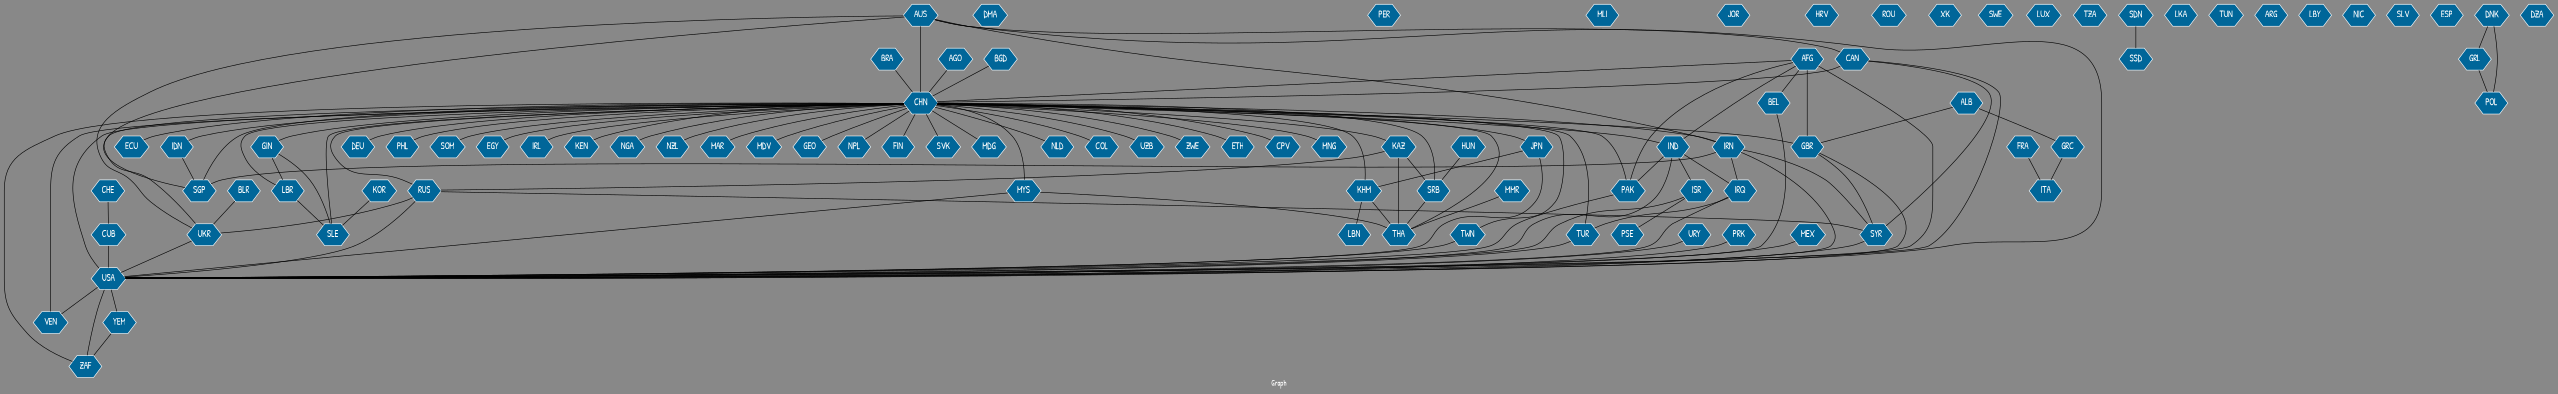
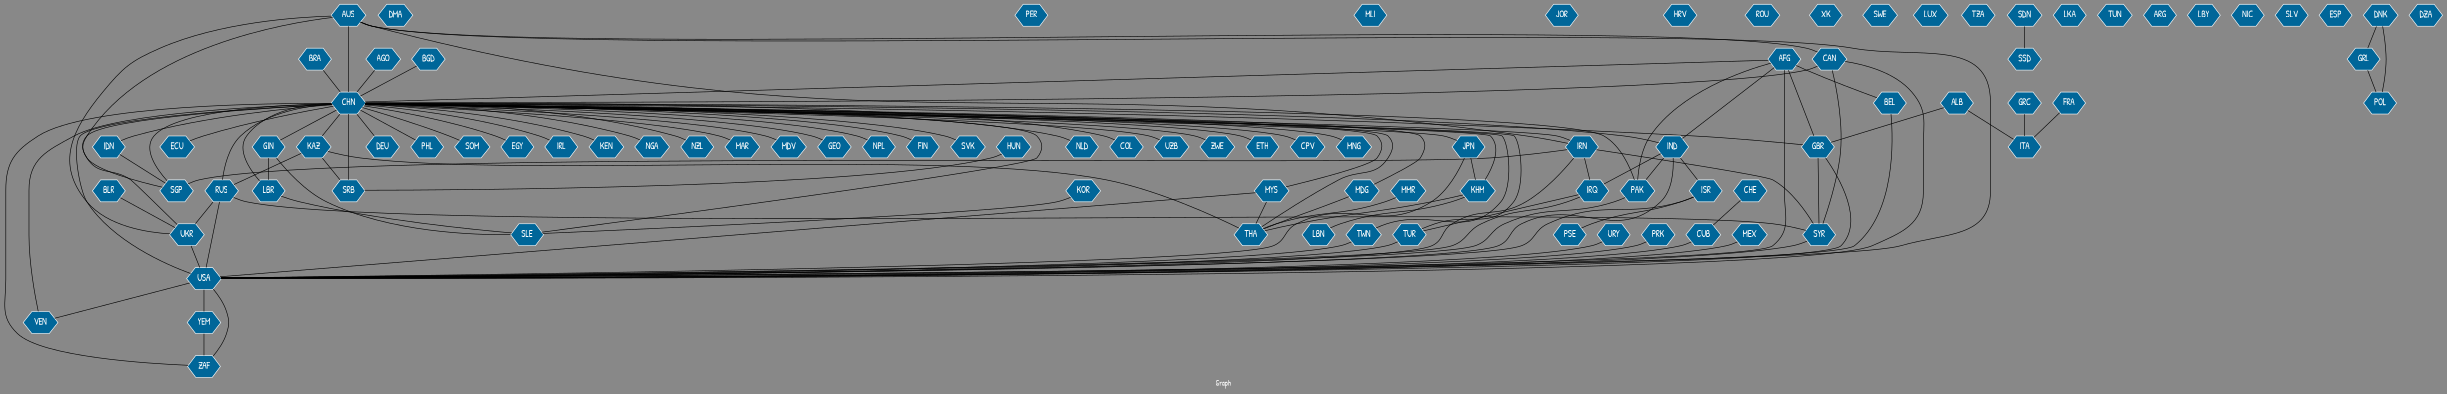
edge "ALB" -- "GRC": now "ALB" -- "ITA"
edge "SRB" -- "THA": now "MDG" -- "THA"
